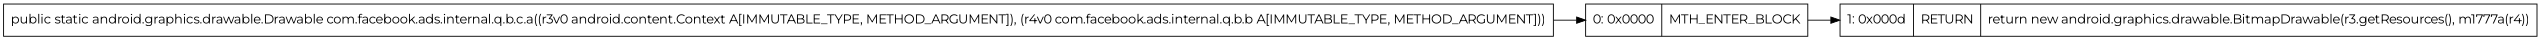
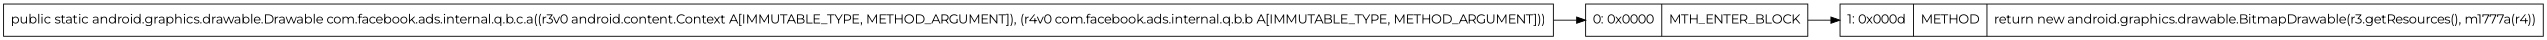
node "1: 0x000d": text "RETURN" -> "METHOD"
